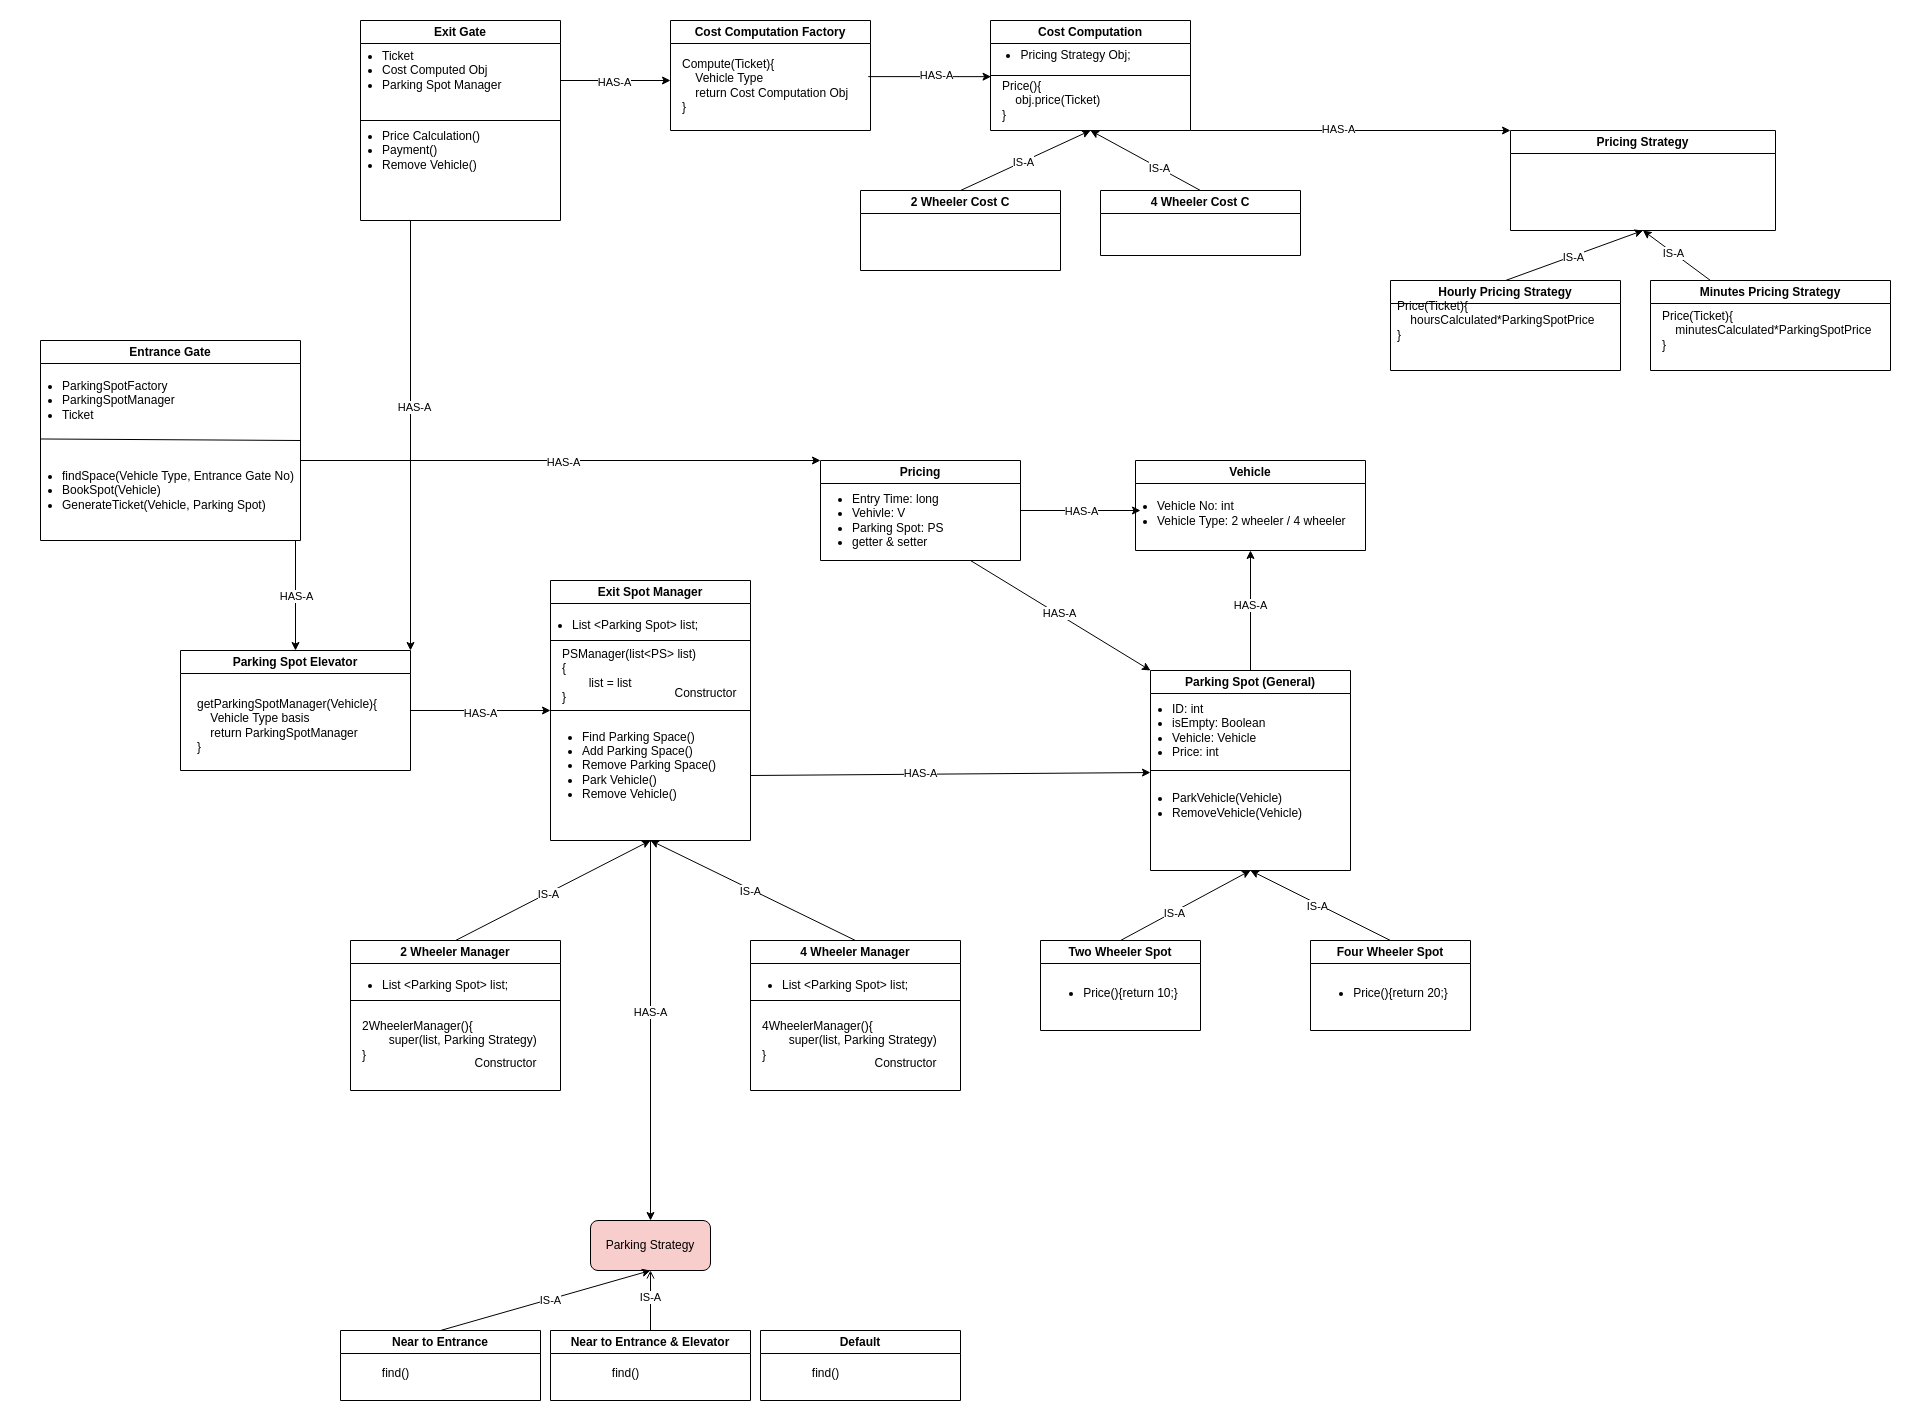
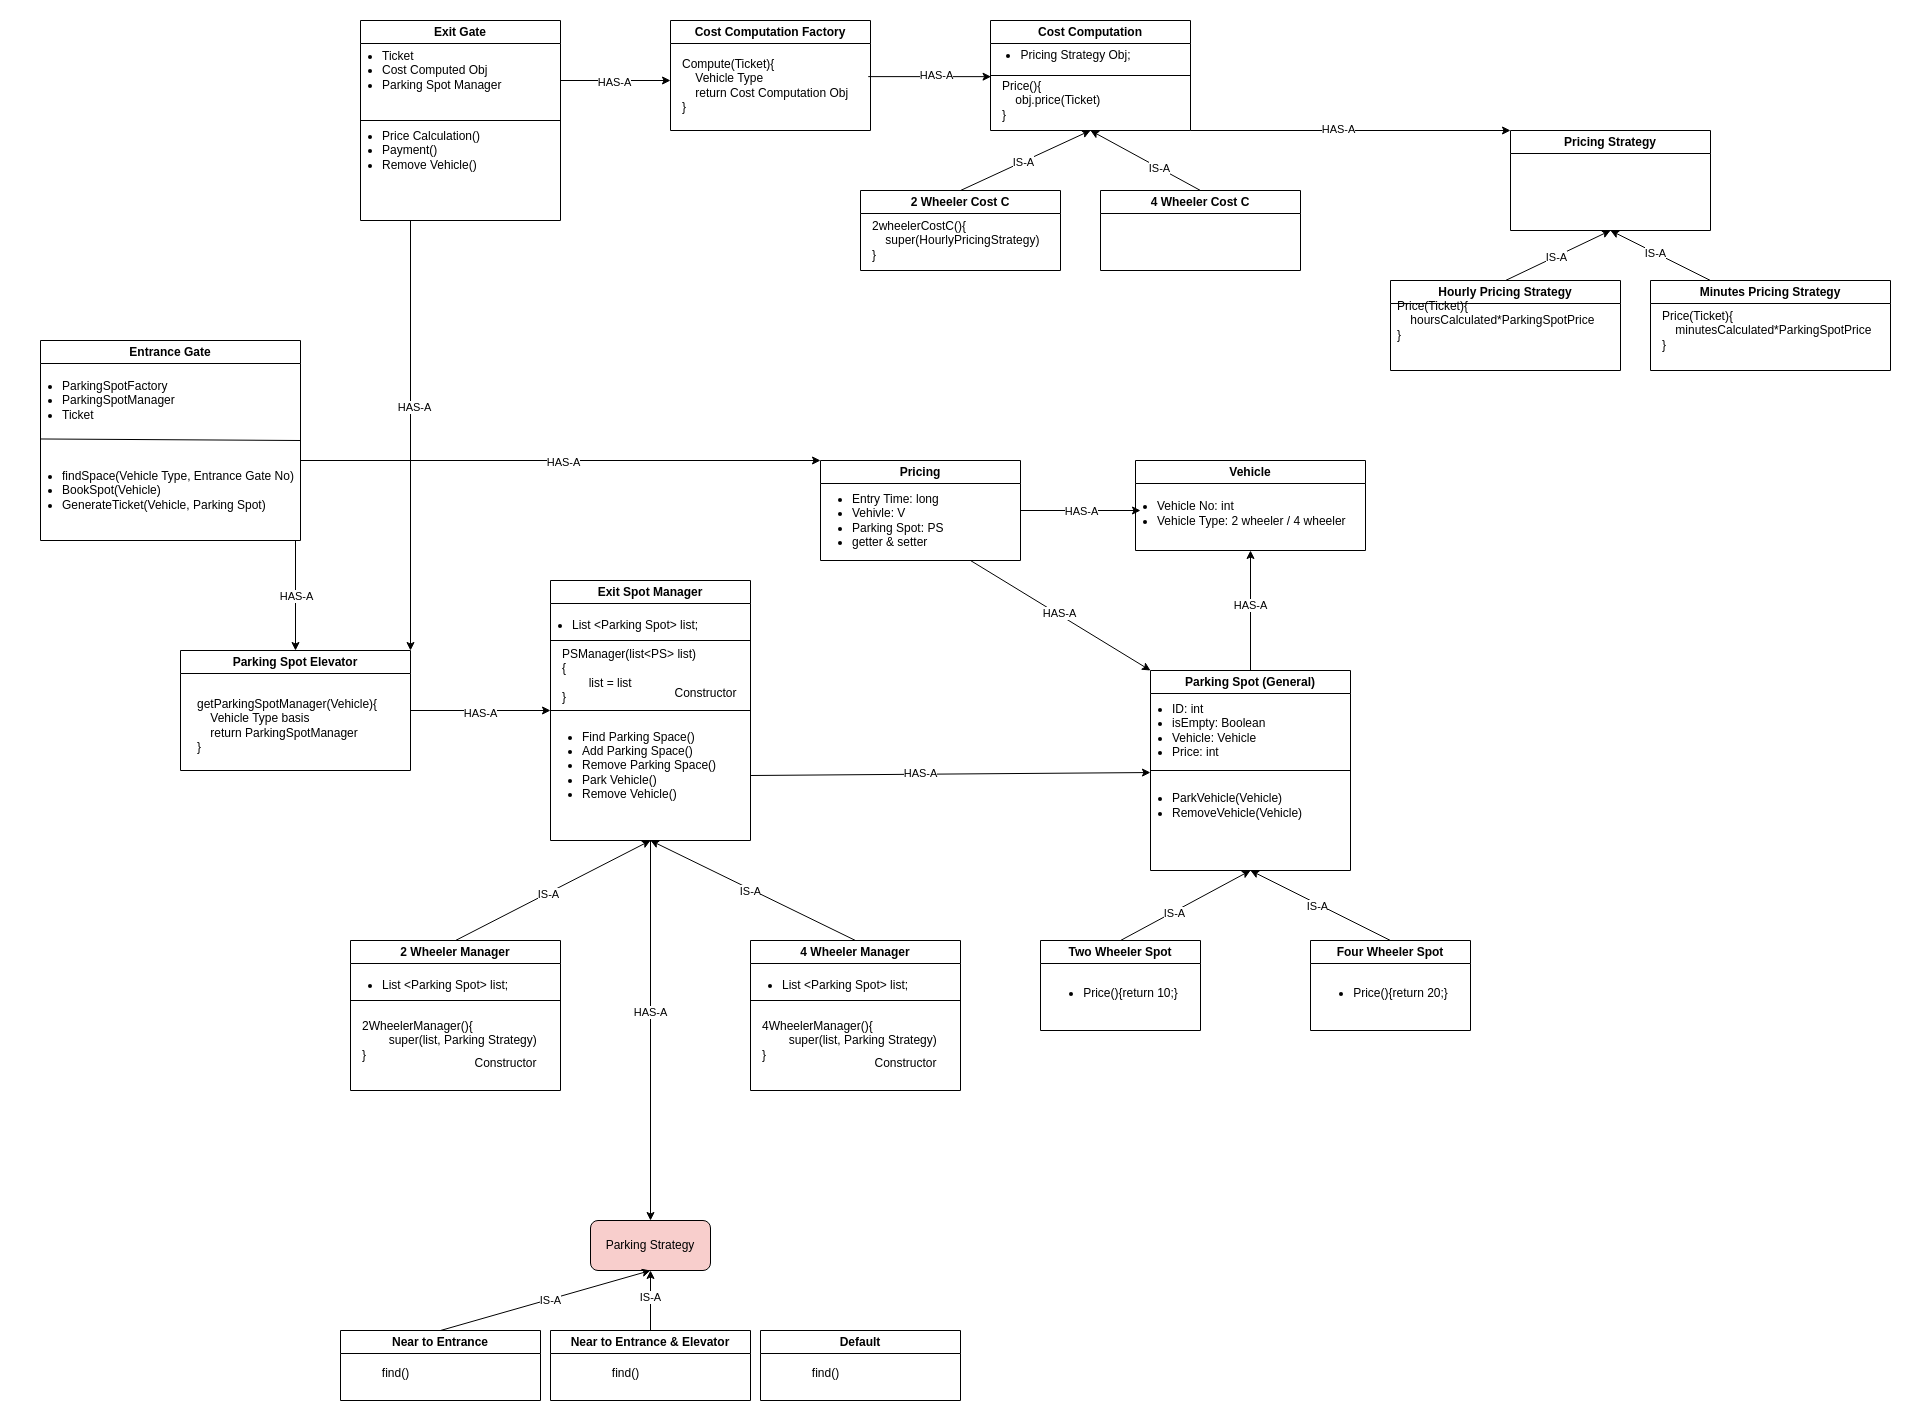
node "Pricing Strategy": size 265x100 -> 200x100
node "4 Wheeler Cost C": size 200x65 -> 200x80
node "2wheelerCostC(){ super(HourlyPricingStrategy) }": added
edge "Near to Entrance & Elevator" -> "Parking Strategy": arrowhead open -> classic
